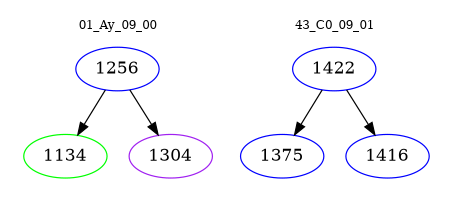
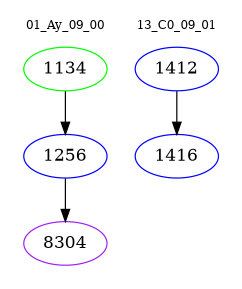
cluster "43_C0_09_01": label "43_C0_09_01" -> "13_C0_09_01"
node "1422": label "1422" -> "1412"
edge "1256" -> "1134": reversed
node "1304": label "1304" -> "8304"
node "1375": removed
